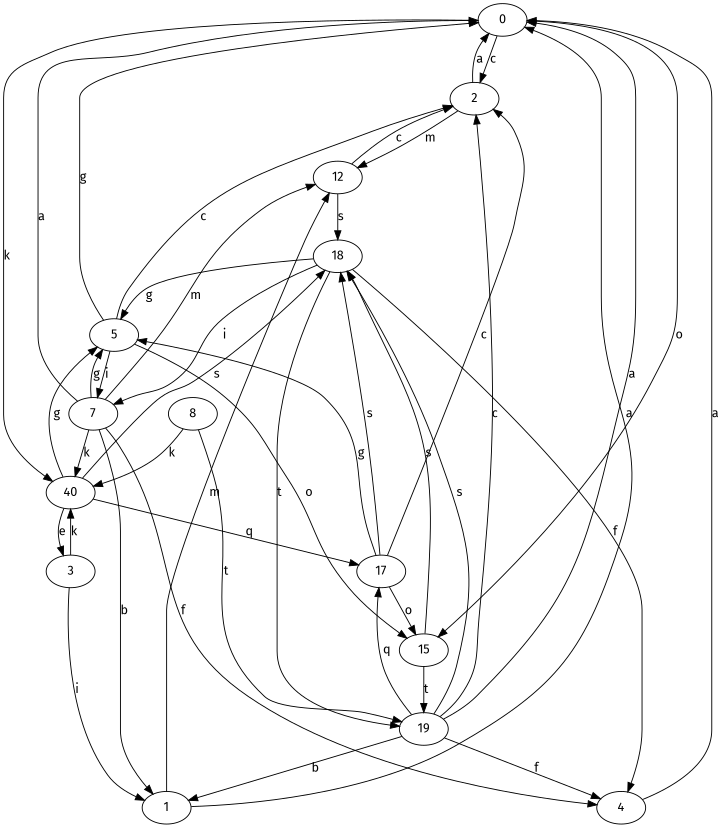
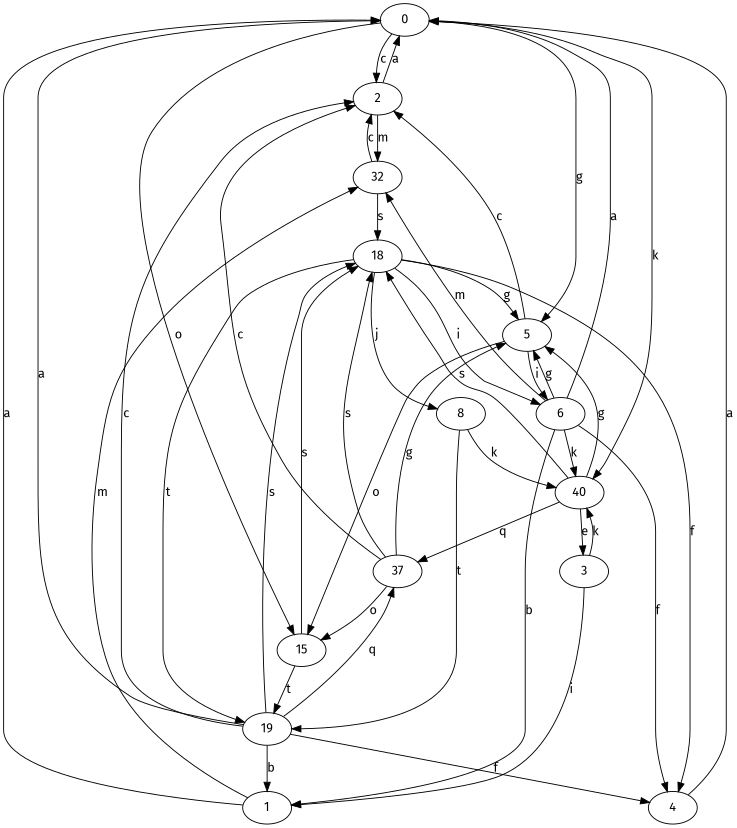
edge "5" -> "0": reversed
node "12": label "12" -> "32"
edge "18" -> "8": added, label "j"
node "7": label "7" -> "6"
node "17": label "17" -> "37"
